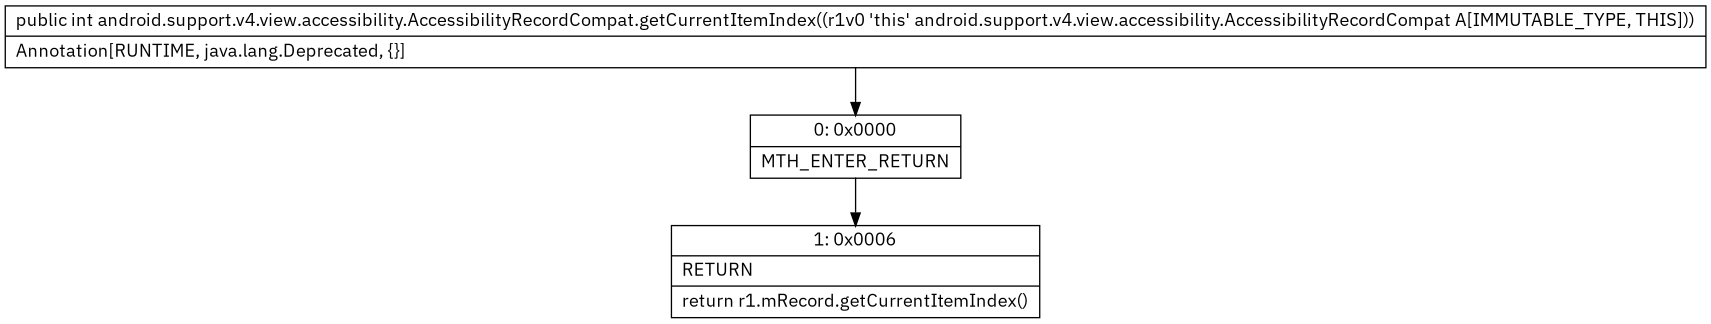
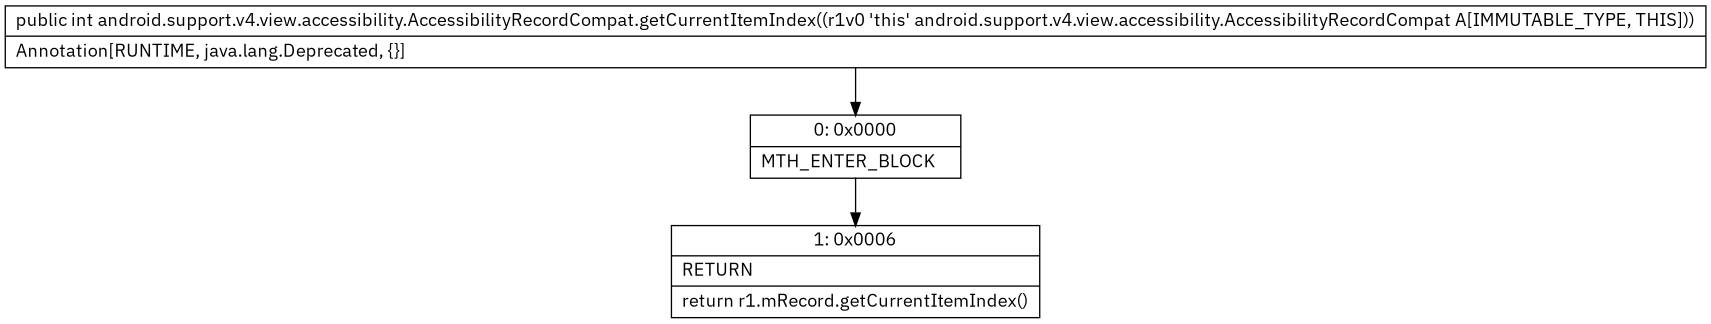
node "0: 0x0000": text "MTH_ENTER_RETURN" -> "MTH_ENTER_BLOCK"
